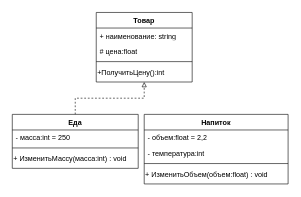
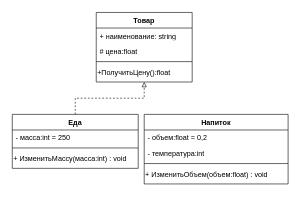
node "+ПолучитьЦену():int": label "+ПолучитьЦену():int" -> "+ПолучитьЦену():float"
node "- объем:float = 2,2": label "- объем:float = 2,2" -> "- объем:float = 0,2"
